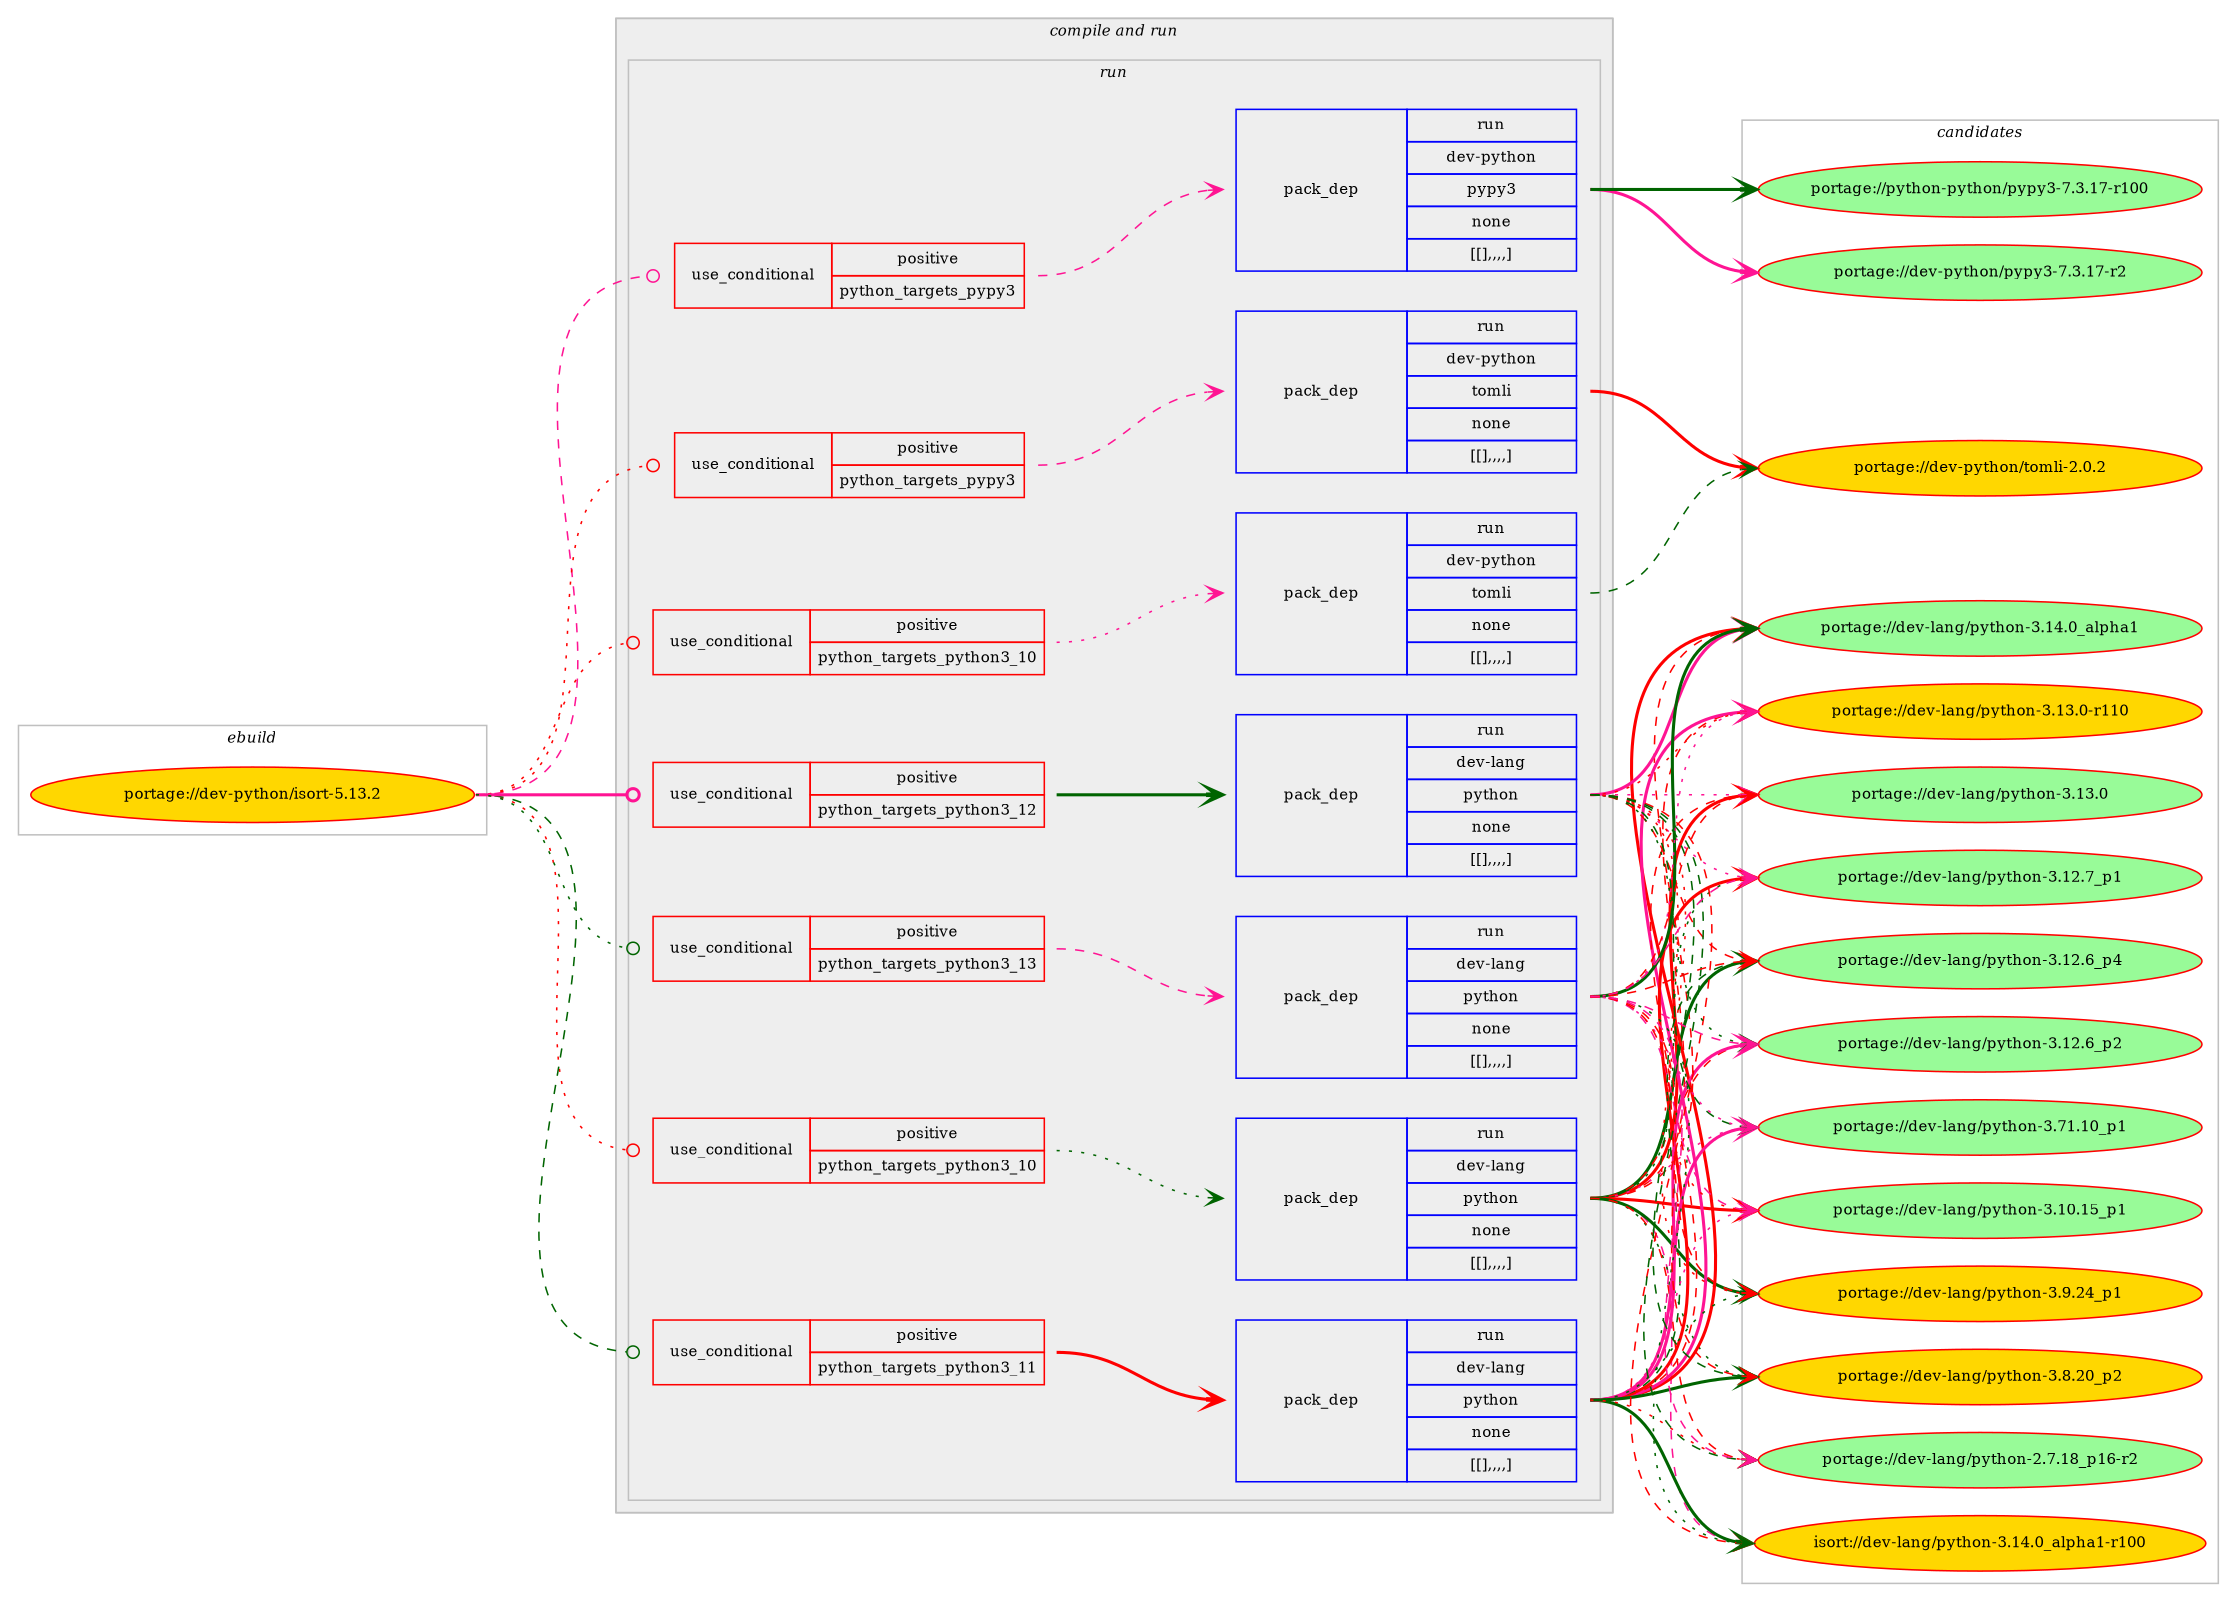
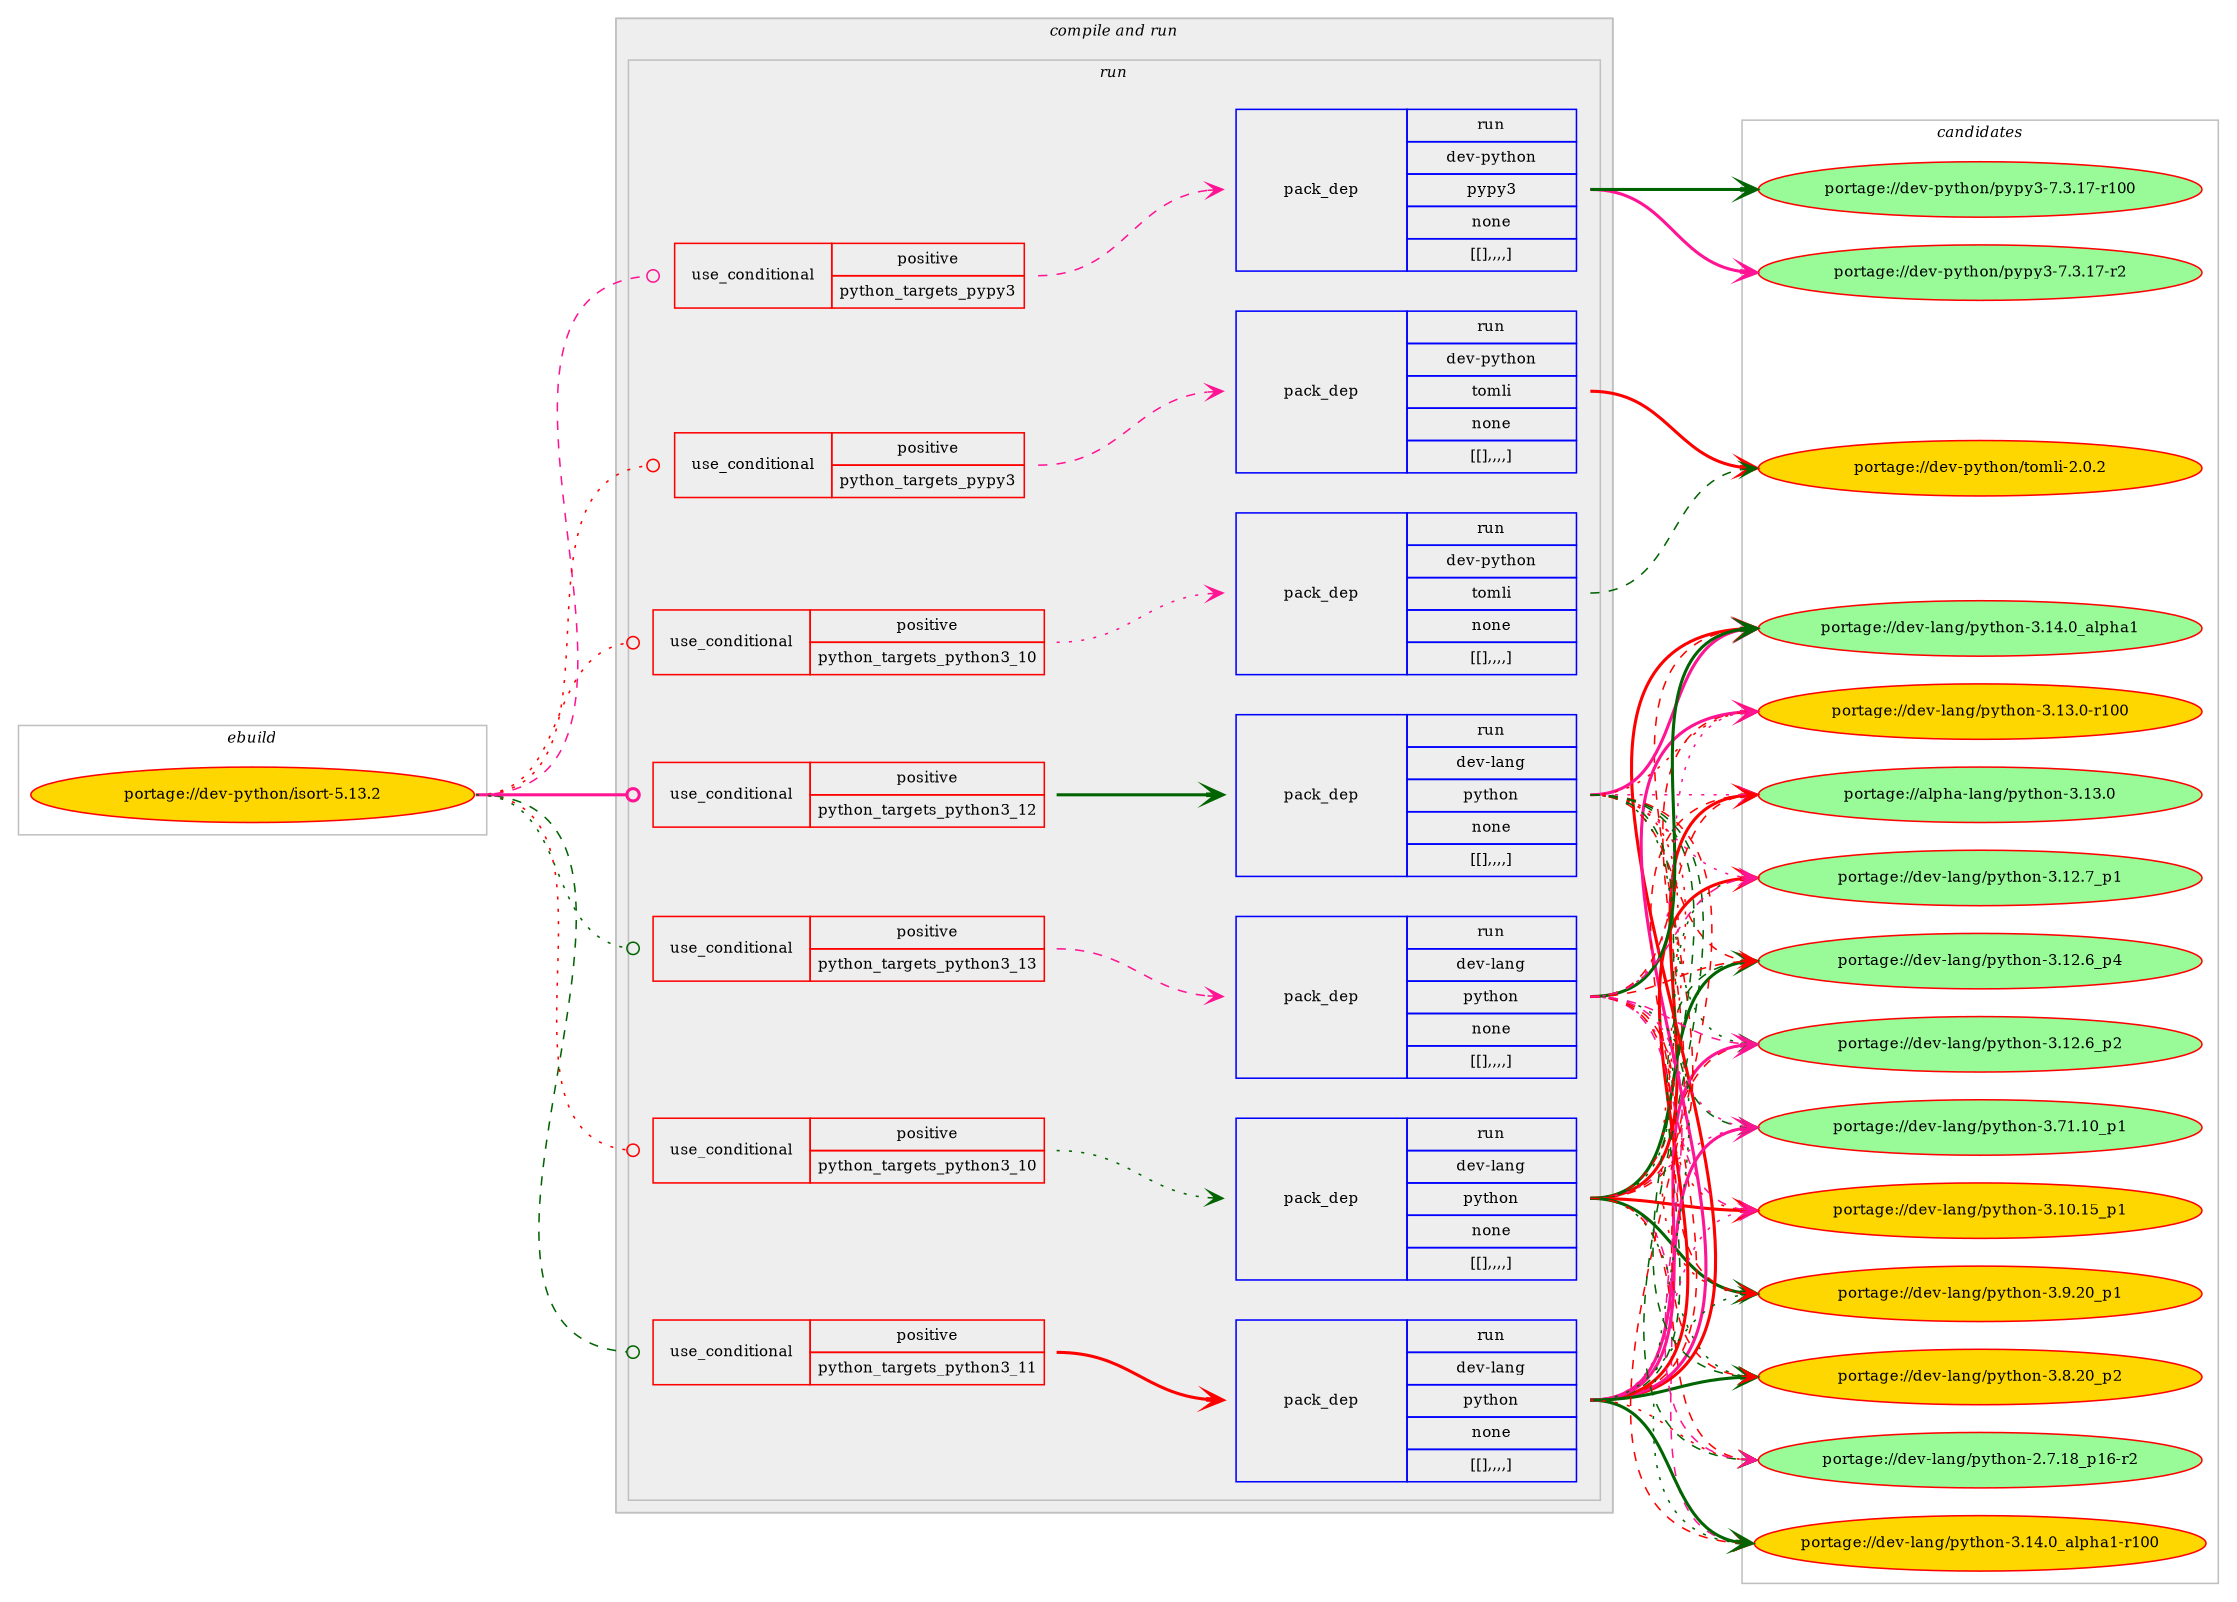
node "portage://python-python/pypy3-7.3.17-r100": label "portage://python-python/pypy3-7.3.17-r100" -> "portage://dev-python/pypy3-7.3.17-r100"
node "portage://dev-lang/python-3.13.0-r110": label "portage://dev-lang/python-3.13.0-r110" -> "portage://dev-lang/python-3.13.0-r100"
node "portage://dev-lang/python-3.13.0": label "portage://dev-lang/python-3.13.0" -> "portage://alpha-lang/python-3.13.0"
node "portage://dev-lang/python-3.10.15_p1": fillcolor palegreen -> gold
node "portage://dev-lang/python-3.9.24_p1": label "portage://dev-lang/python-3.9.24_p1" -> "portage://dev-lang/python-3.9.20_p1"
node "isort://dev-lang/python-3.14.0_alpha1-r100": label "isort://dev-lang/python-3.14.0_alpha1-r100" -> "portage://dev-lang/python-3.14.0_alpha1-r100"
